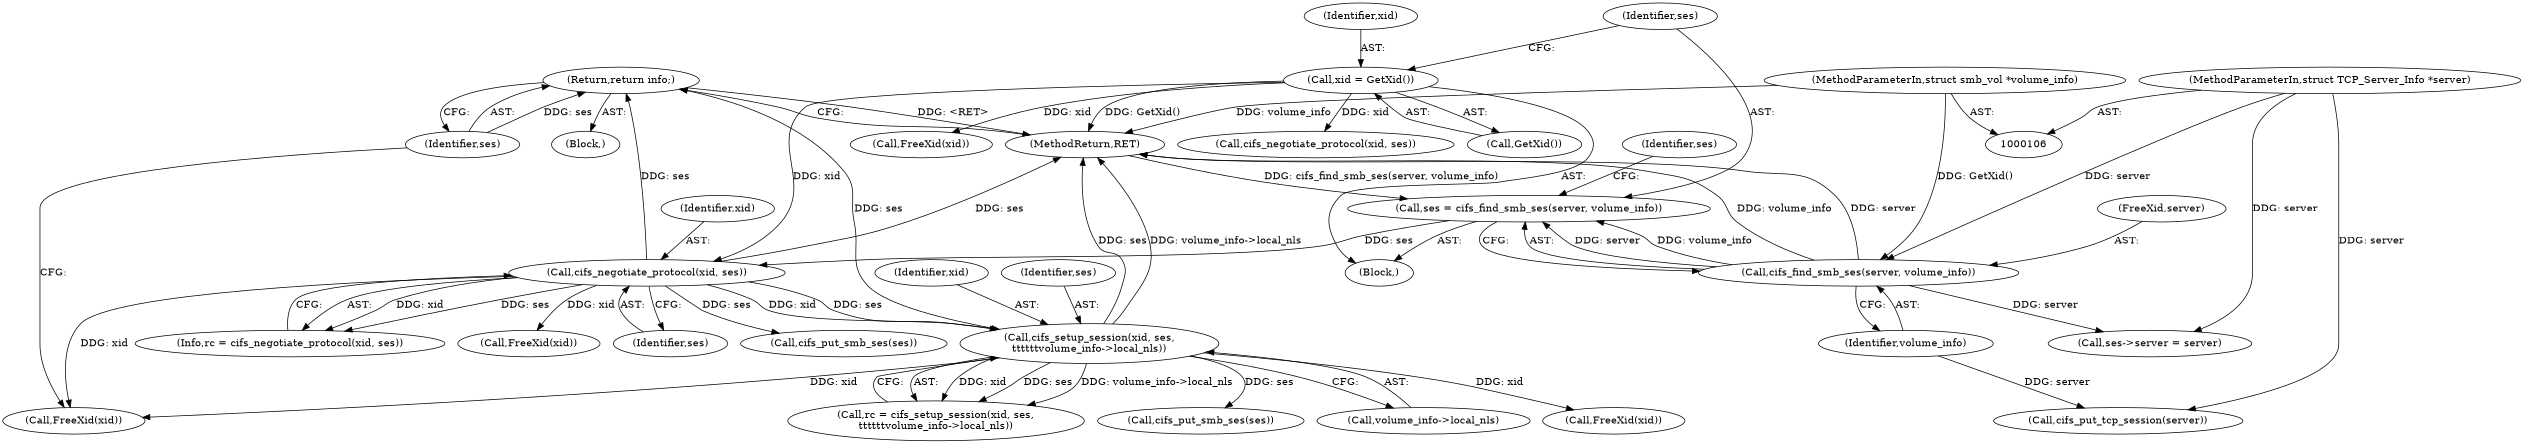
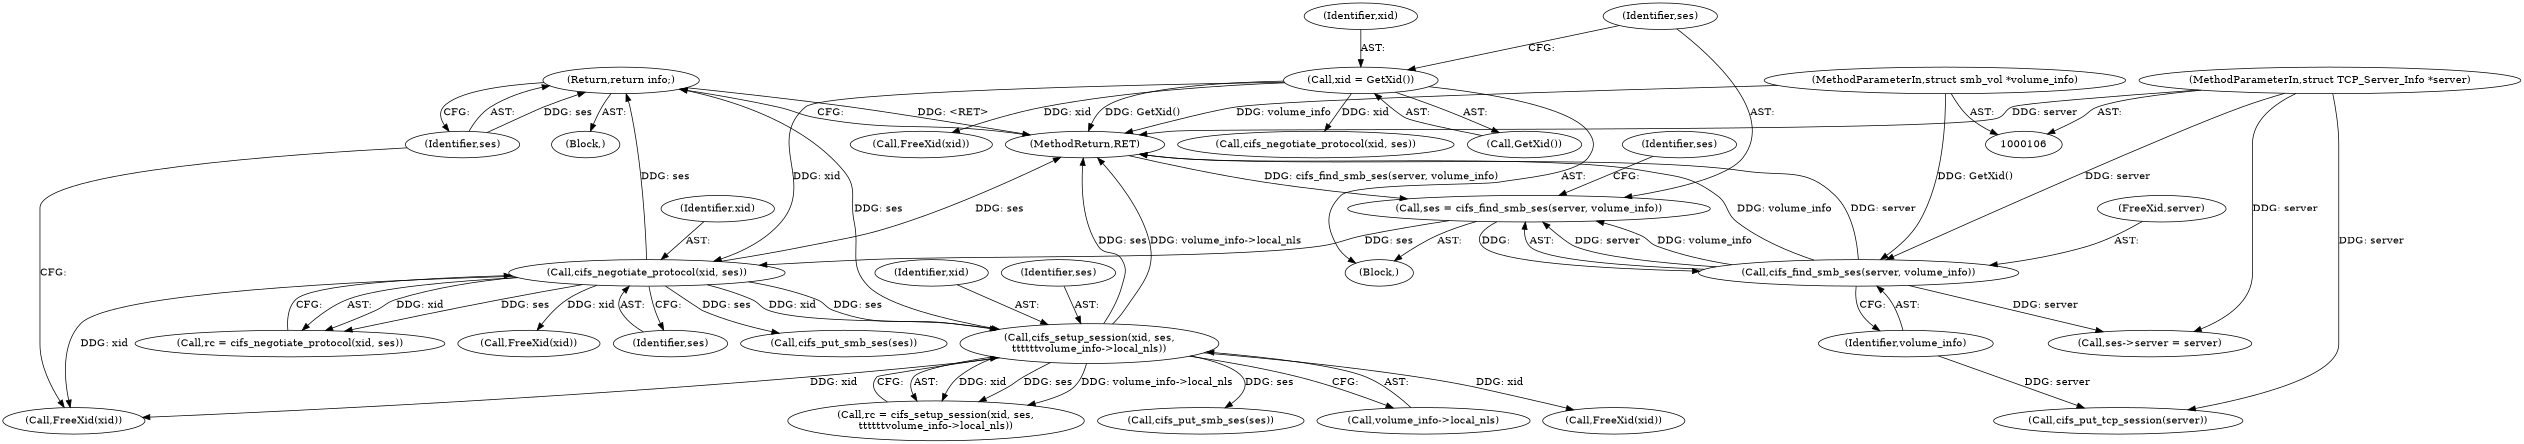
edge "(MethodParameterIn,struct TCP_Server_Info *server)" -> "(MethodReturn,RET)": added, label "DDG: server"
edge "(Call,ses = cifs_find_smb_ses(server, volume_info))" -> "(Call,cifs_find_smb_ses(server, volume_info))": label "CFG: " -> "DDG: "
node "(Info,rc = cifs_negotiate_protocol(xid, ses))": label "(Info,rc = cifs_negotiate_protocol(xid, ses))" -> "(Call,rc = cifs_negotiate_protocol(xid, ses))"
